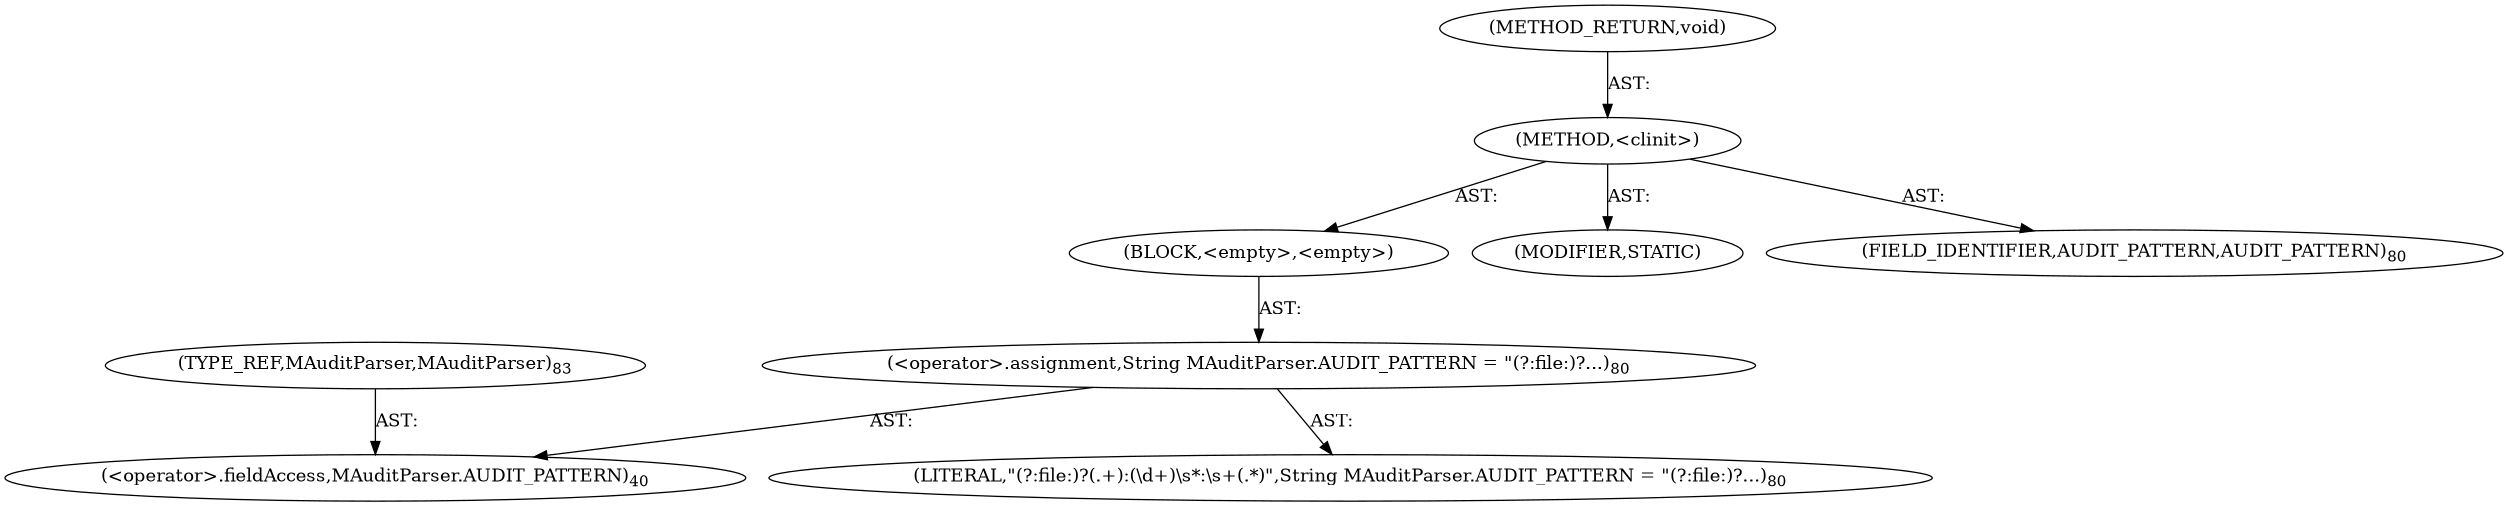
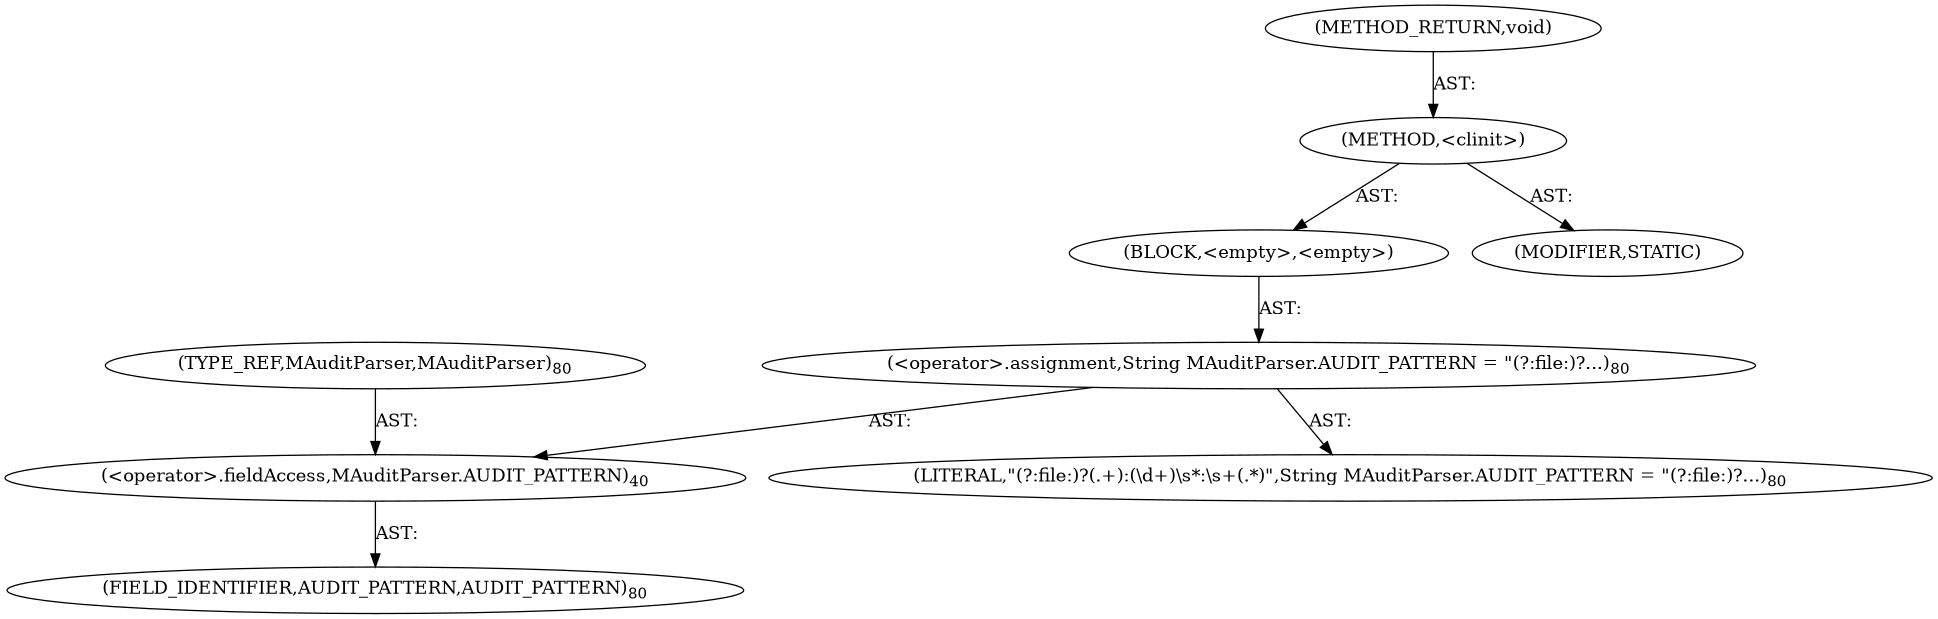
edge "(METHOD,<clinit>)" -> "(FIELD_IDENTIFIER,AUDIT_PATTERN,AUDIT_PATTERN)": now "(<operator>.fieldAccess,MAuditParser.AUDIT_PATTERN)" -> "(FIELD_IDENTIFIER,AUDIT_PATTERN,AUDIT_PATTERN)"
node "(TYPE_REF,MAuditParser,MAuditParser)": text "83" -> "80"
